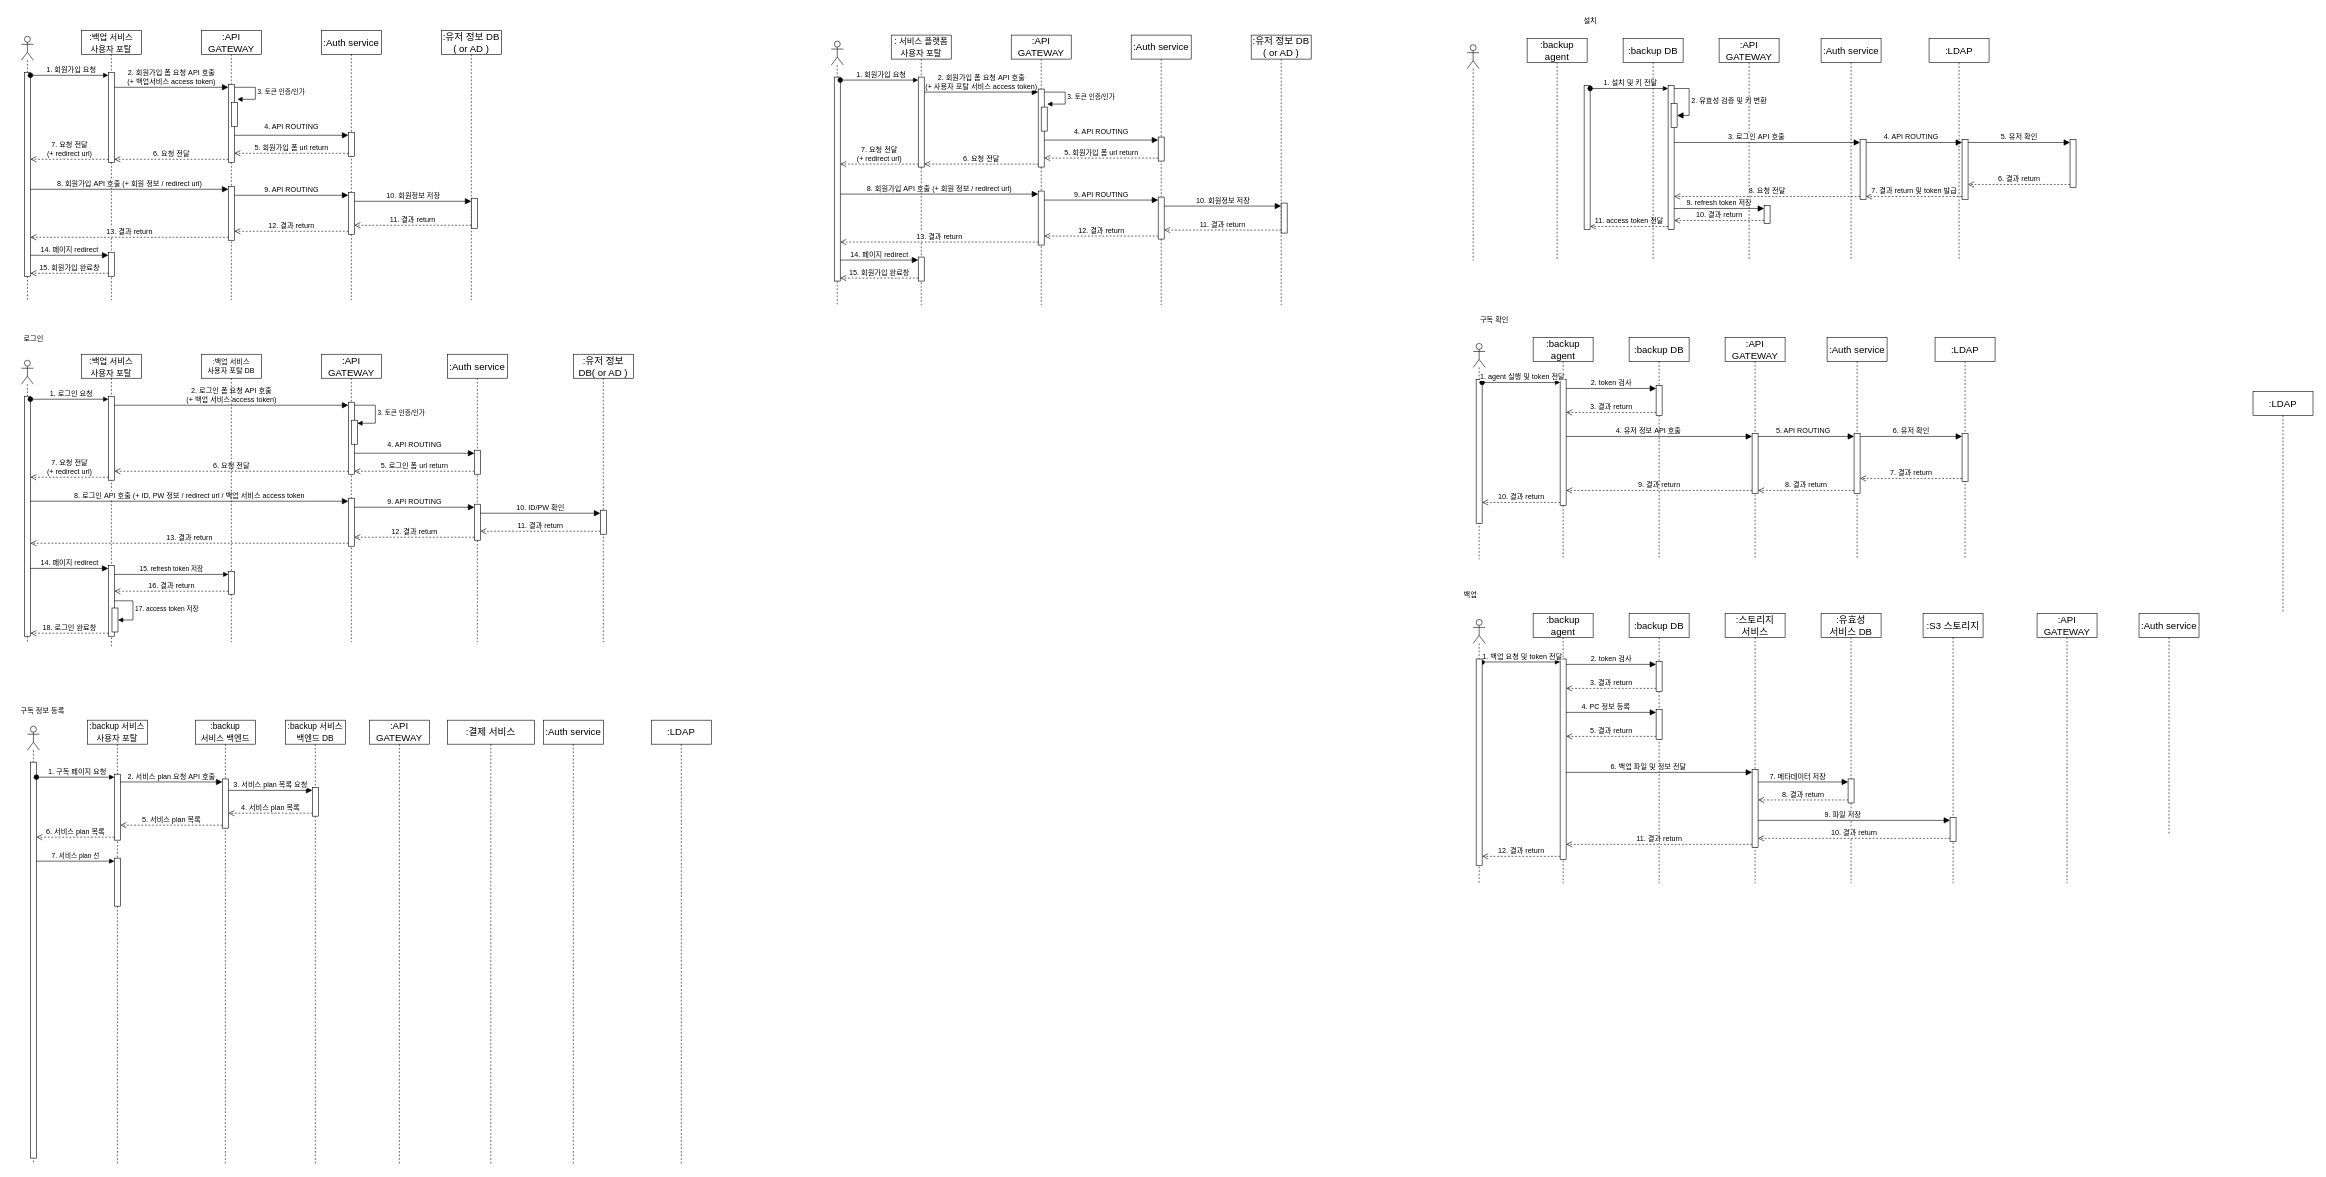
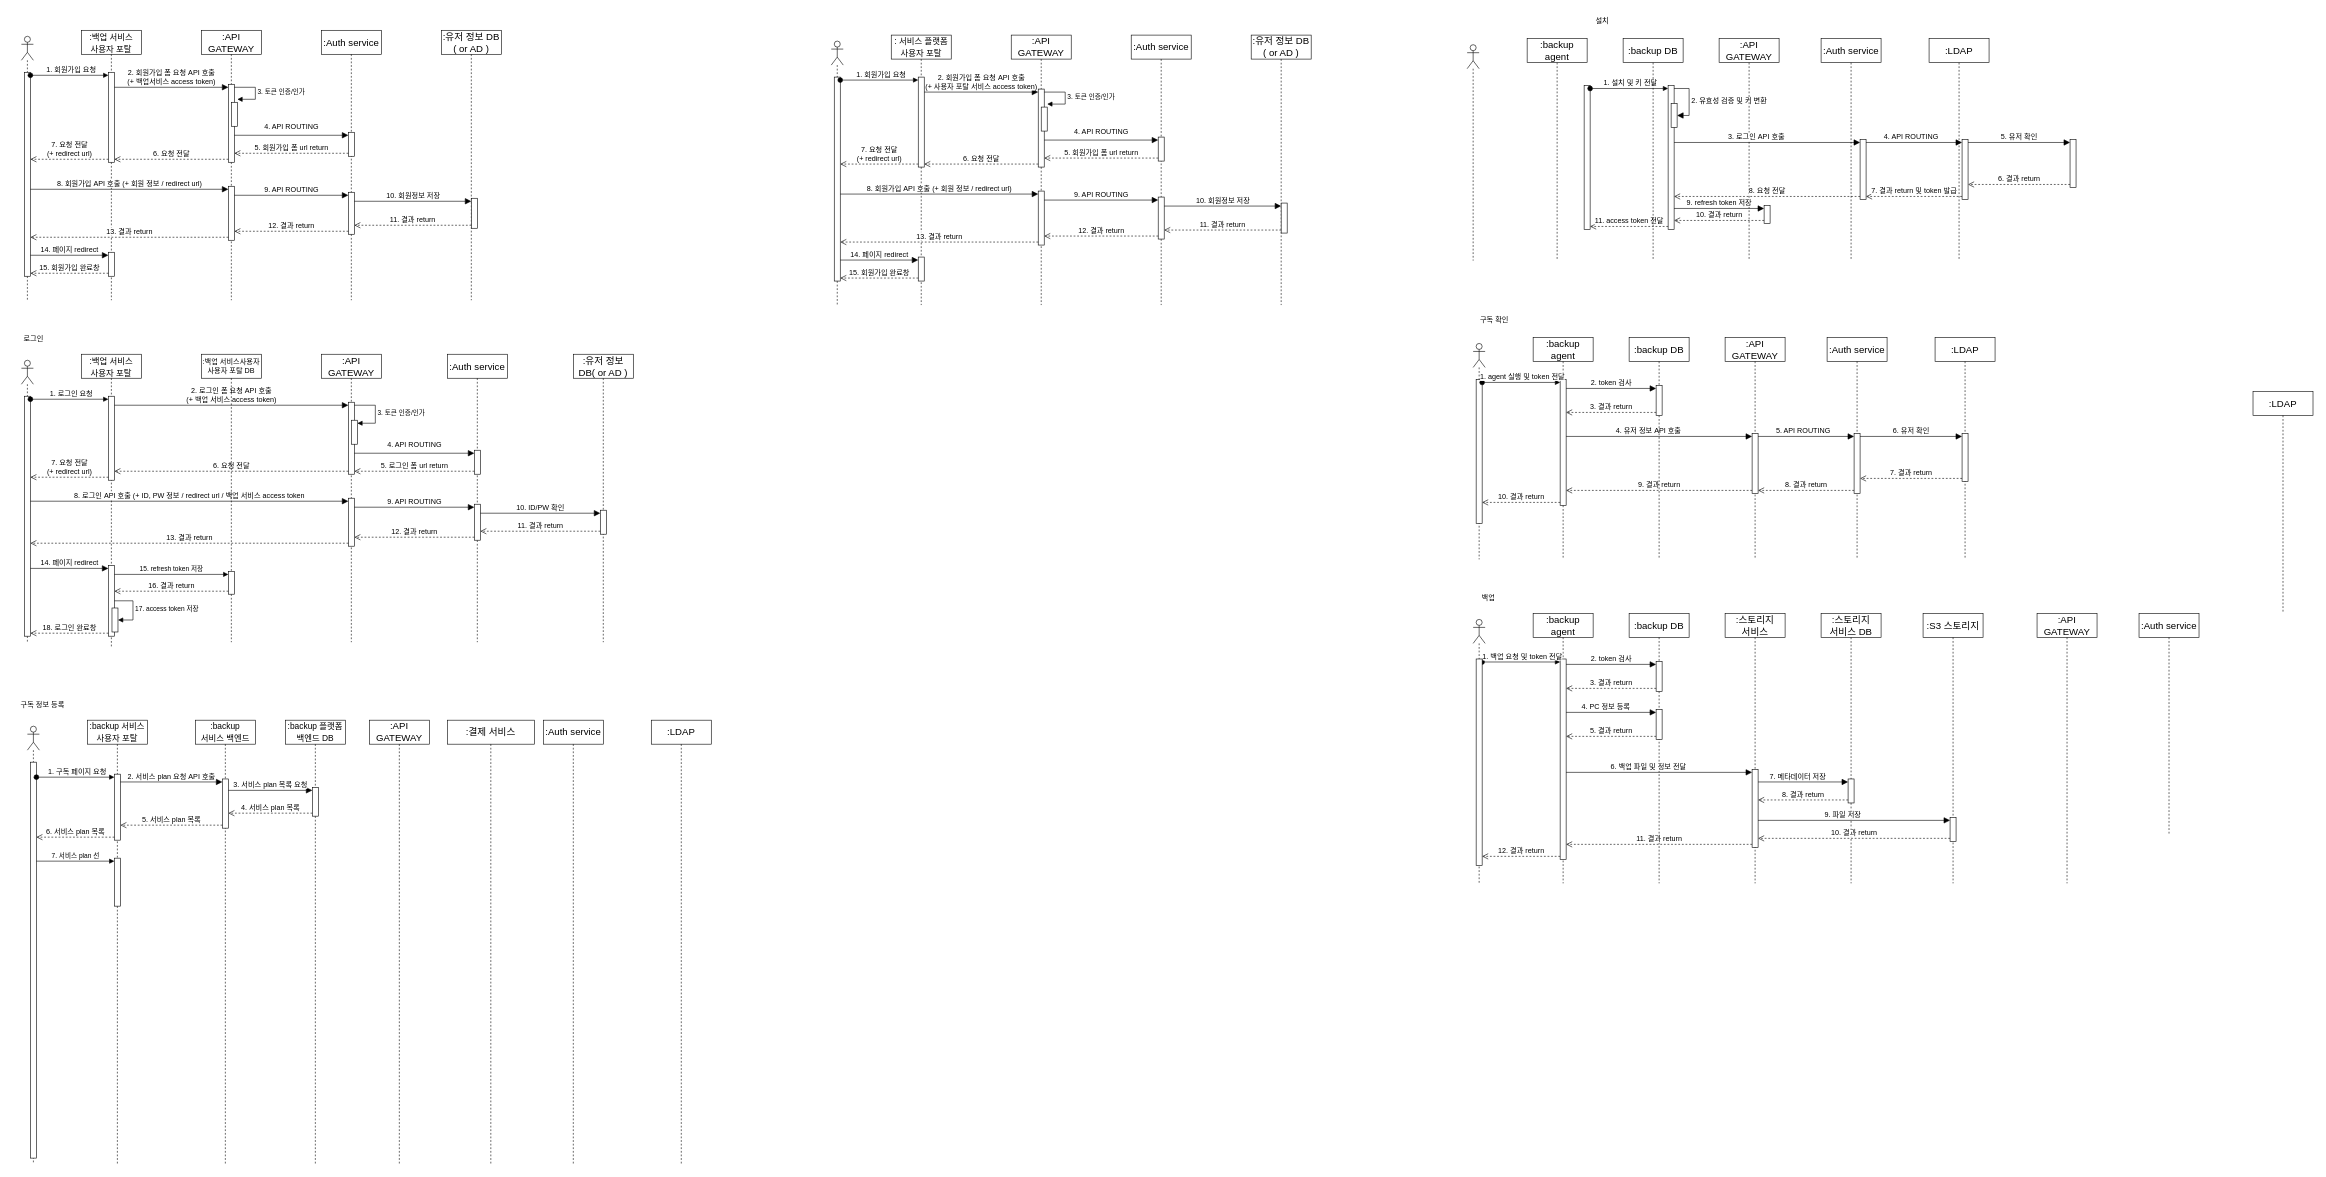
node "설치": moved (1590, 21) -> (1602, 21)
node ":백업 서비스 사용자 포탈 DB": label ":백업 서비스 사용자 포탈 DB" -> ":백업 서비스사용자 사용자 포탈 DB"
node "백업": moved (1470, 596) -> (1488, 599)
node ":유효성 서비스 DB": label ":유효성 서비스 DB" -> ":스토리지 서비스 DB"
node "구독 정보 등록": moved (42, 711) -> (42, 705)
node ":backup 서비스 백엔드 DB": label ":backup 서비스 백엔드 DB" -> ":backup 플랫폼 백엔드 DB"
